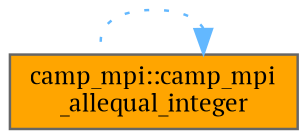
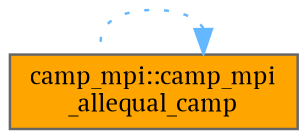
node "camp_mpi::camp_mpi _allequal_integer": label "camp_mpi::camp_mpi _allequal_integer" -> "camp_mpi::camp_mpi _allequal_camp"
